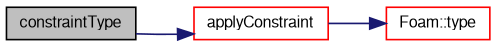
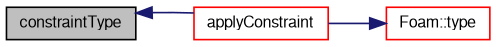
edge "constraintType" -> "applyConstraint": reversed
